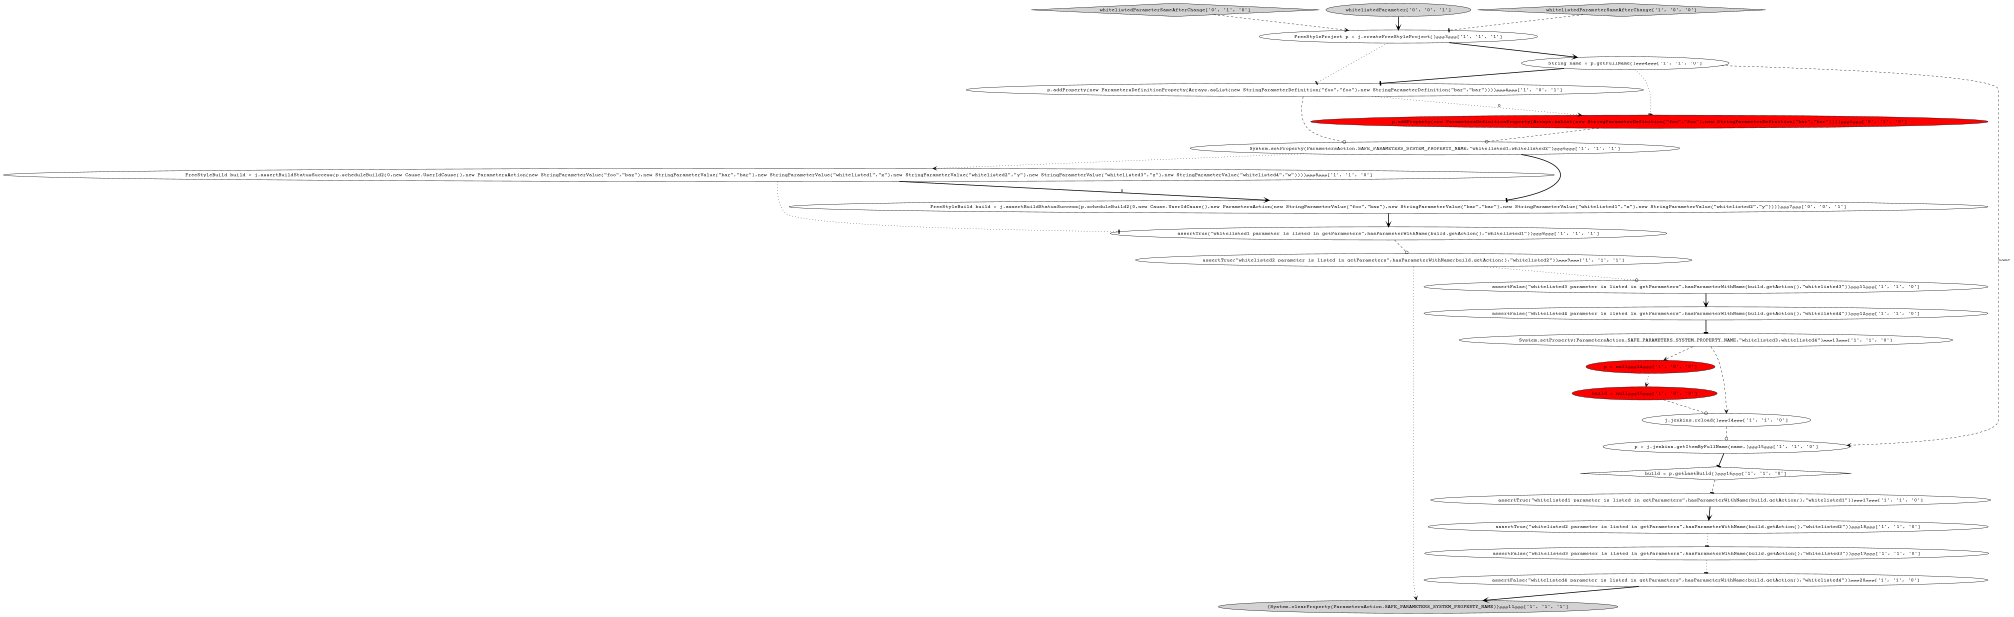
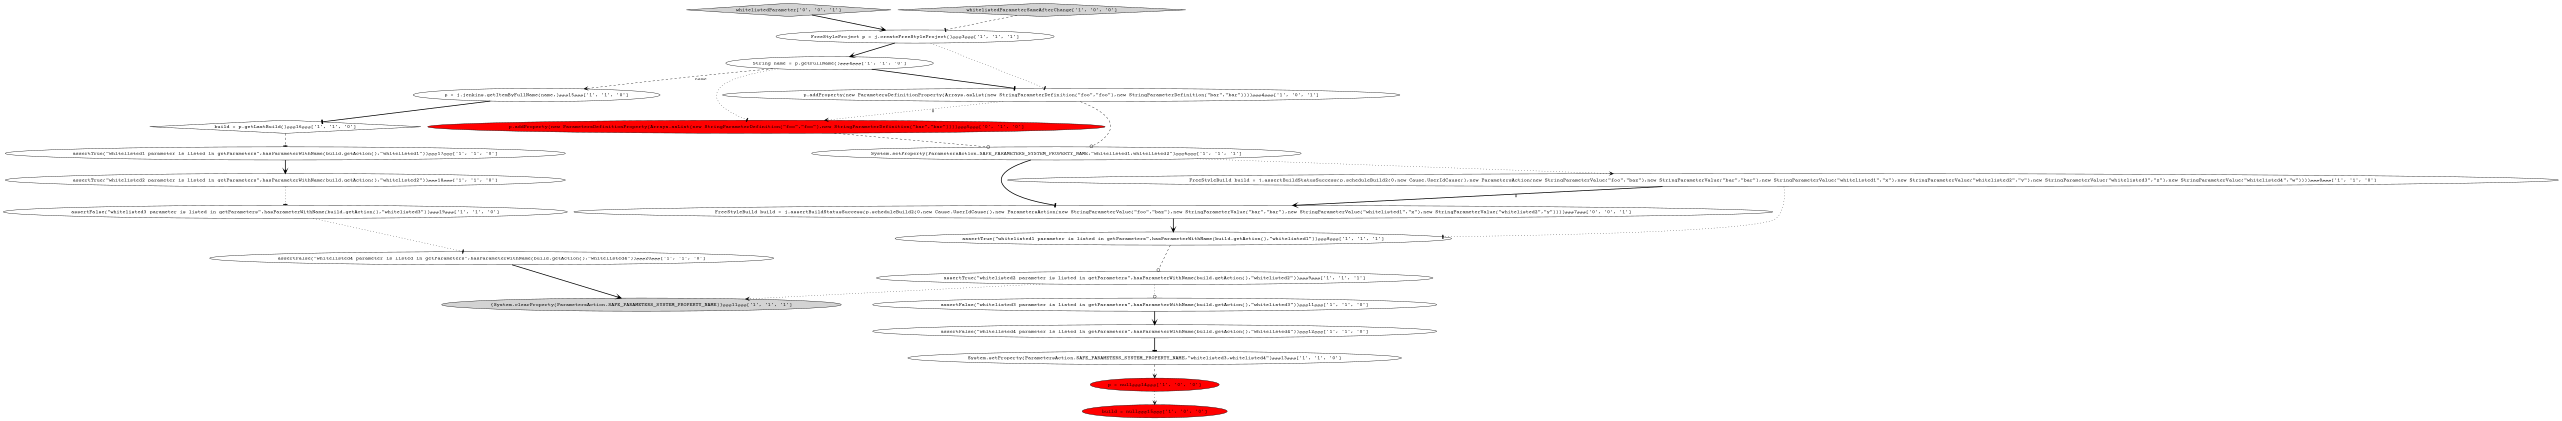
node "whitelistedParameterSameAfterChange['0', '1', '0']": removed
node "whitelistedParameter['0', '0', '1']": shape ellipse -> diamond
node "j.jenkins.reload()@@@14@@@['1', '1', '0']": removed
